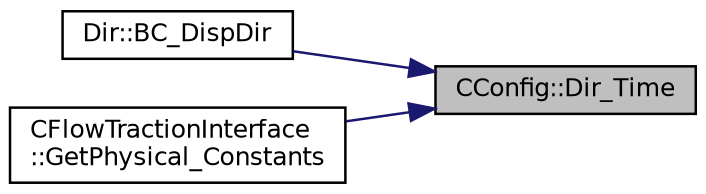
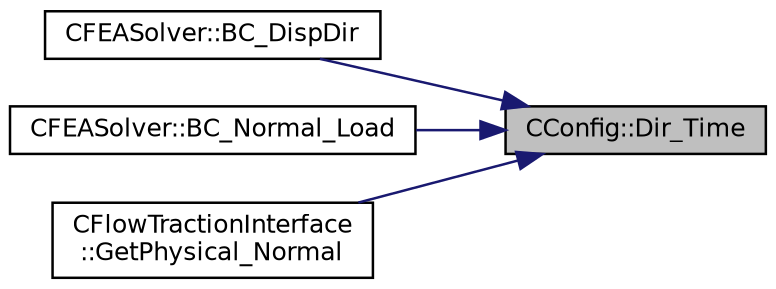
node "Dir::BC_DispDir": label "Dir::BC_DispDir" -> "CFEASolver::BC_DispDir"
node "CFEASolver::BC_Normal_Load": added
node "CFlowTractionInterface ::GetPhysical_Constants": label "CFlowTractionInterface ::GetPhysical_Constants" -> "CFlowTractionInterface ::GetPhysical_Normal"
